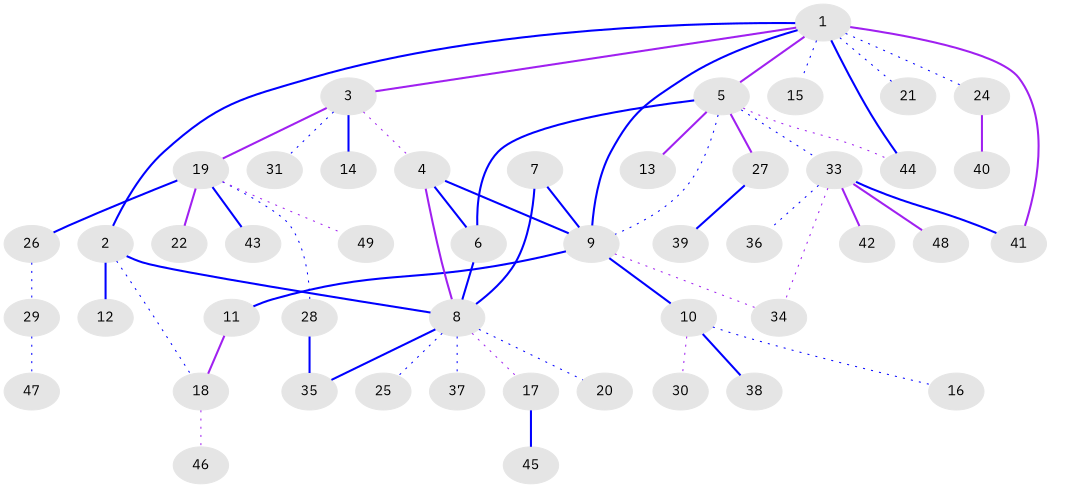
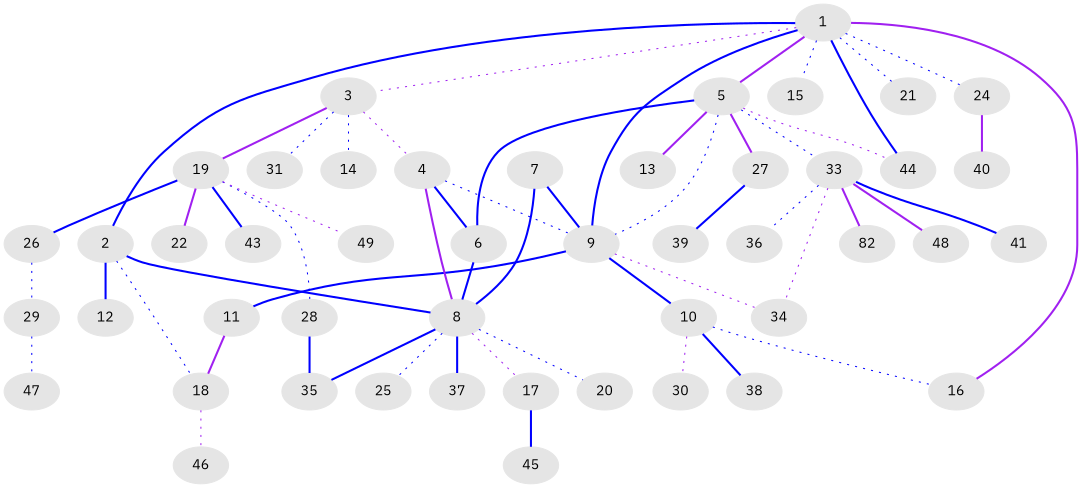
edge "1" -- "3": style bold -> dotted
edge "1" -- "41": now "1" -- "16"
edge "3" -- "14": style bold -> dotted
edge "4" -- "9": style bold -> dotted
node "42": label "42" -> "82"
edge "8" -- "37": style dotted -> bold
